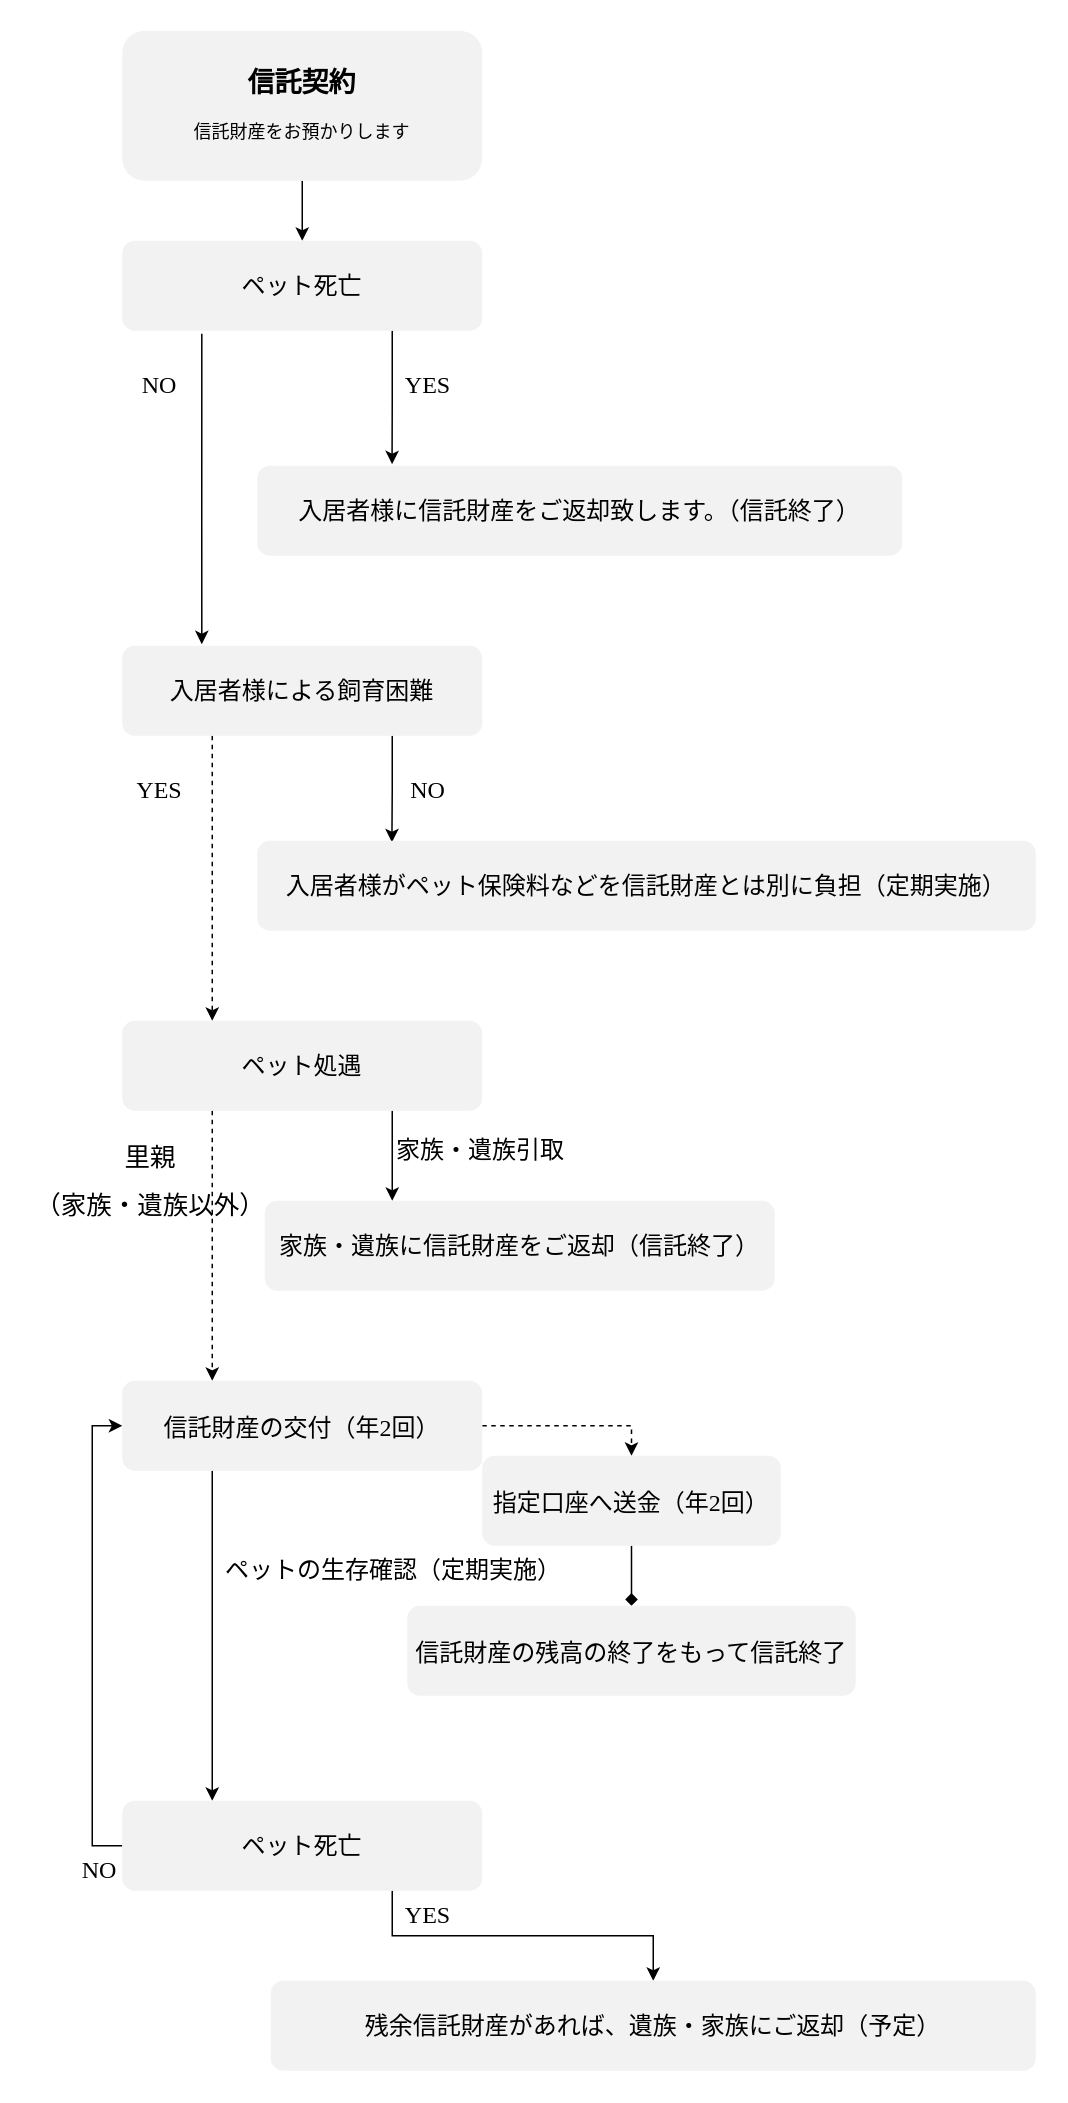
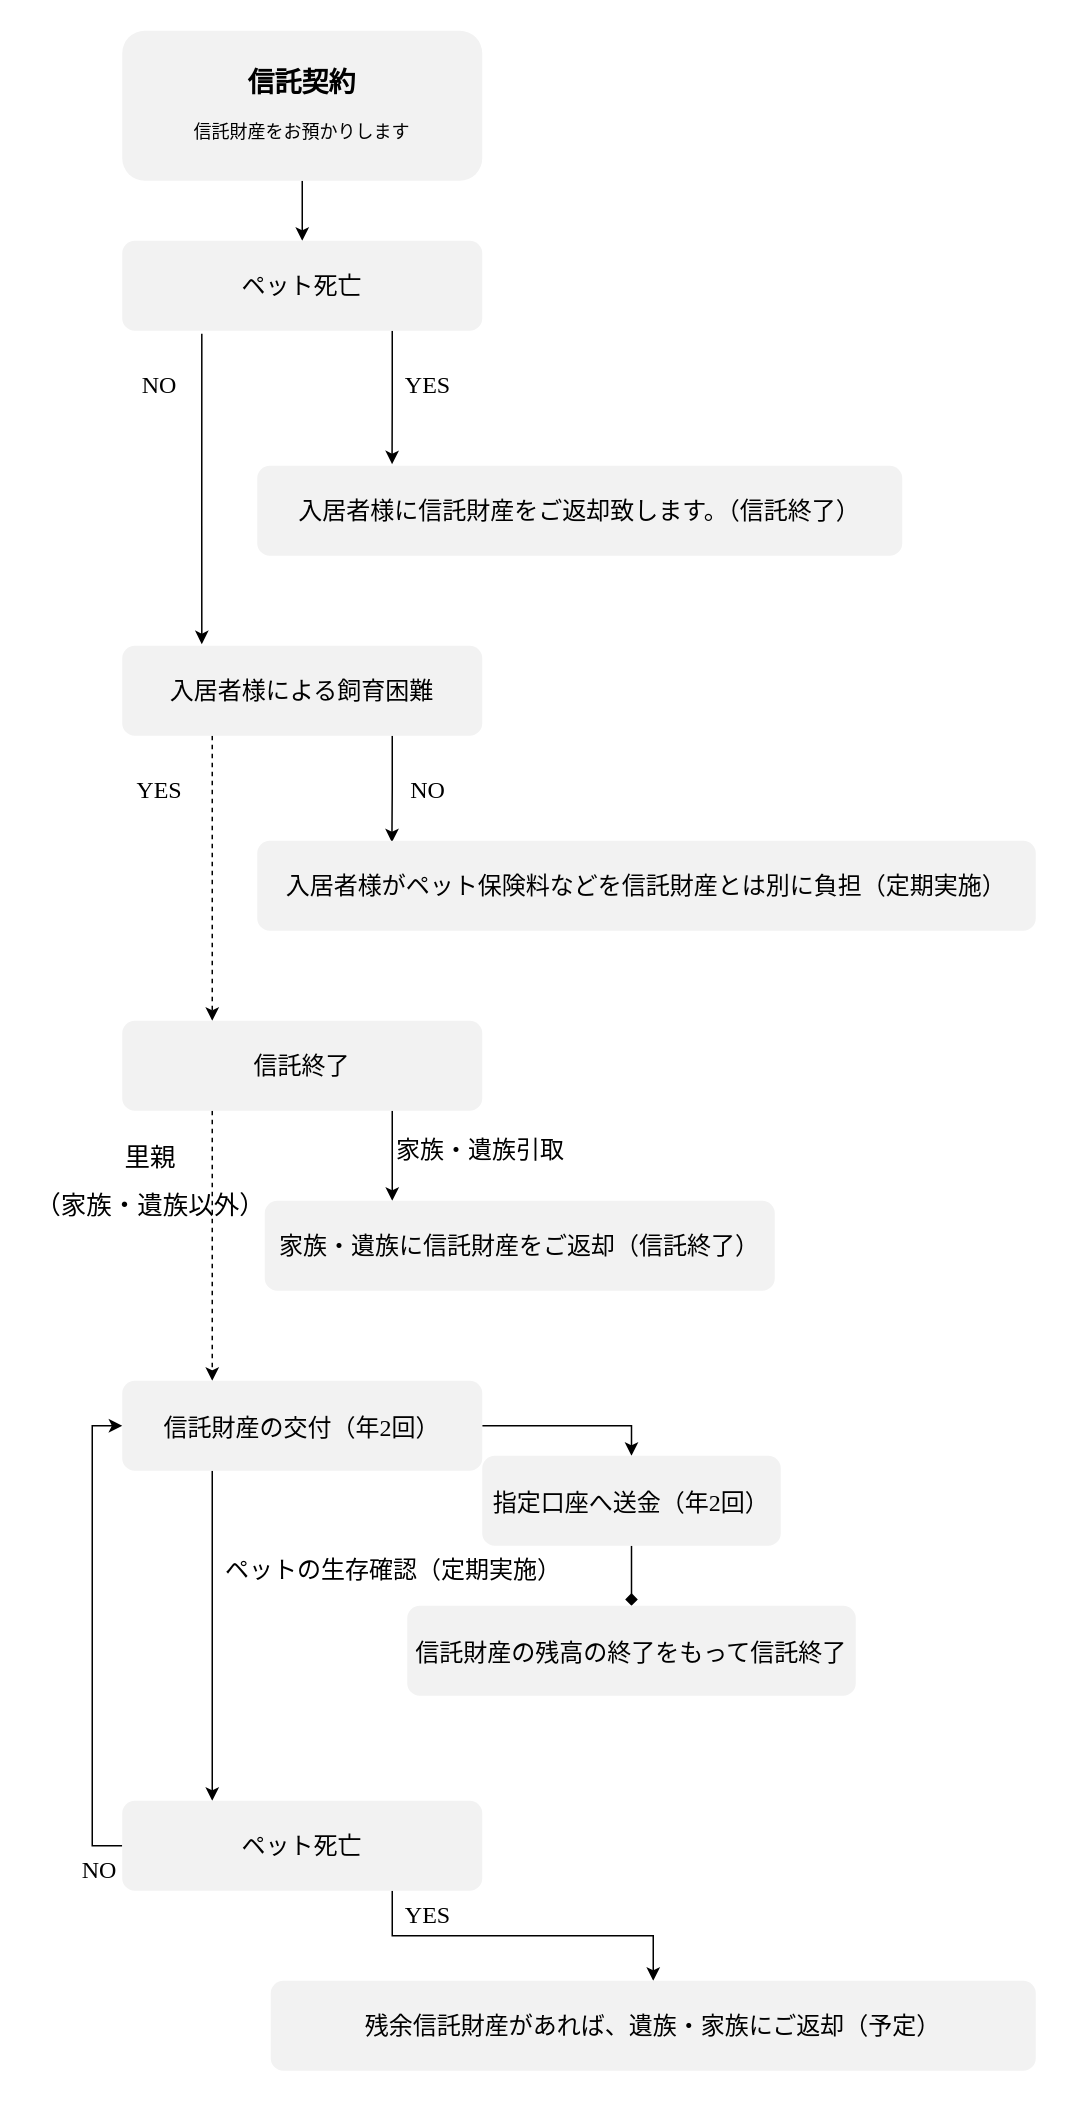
node "ペット処遇": label "ペット処遇" -> "信託終了"
edge "信託財産の交付（年2回）" -> "指定口座へ送金（年2回）": style dashed -> solid
